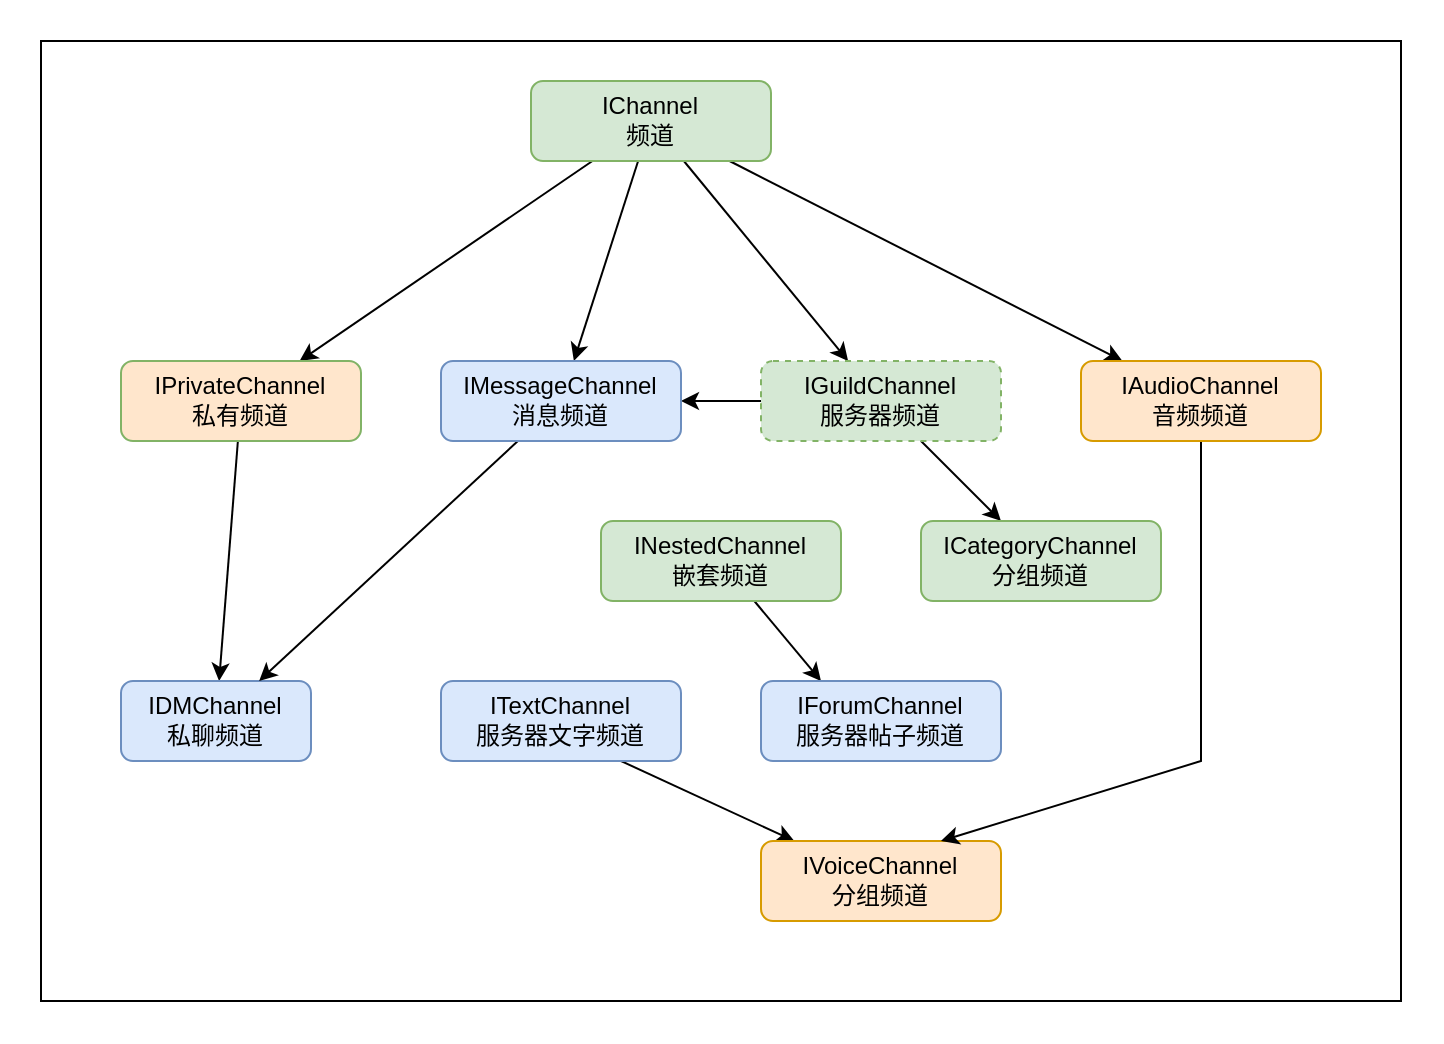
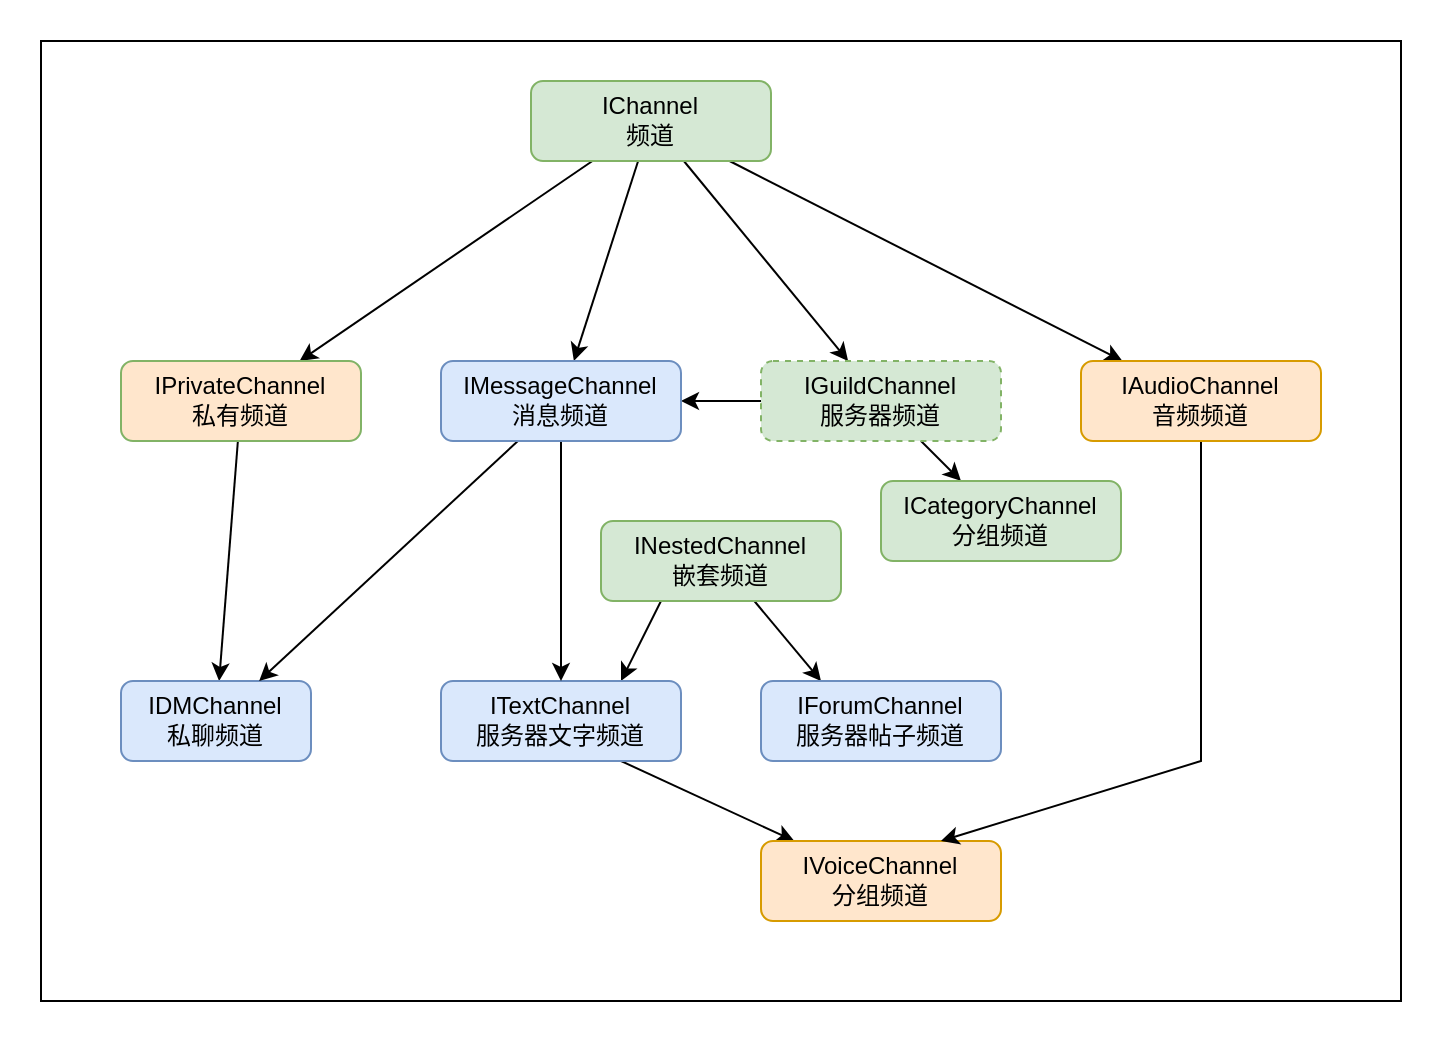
edge "IMessageChannel 消息频道" -> "ITextChannel 服务器文字频道": added
node "ICategoryChannel 分组频道": moved (1041, 561) -> (1001, 521)
edge "INestedChannel 嵌套频道" -> "ITextChannel 服务器文字频道": added
